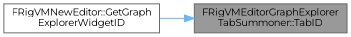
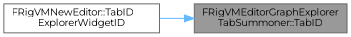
node "FRigVMNewEditor::GetGraph ExplorerWidgetID": label "FRigVMNewEditor::GetGraph ExplorerWidgetID" -> "FRigVMNewEditor::TabID ExplorerWidgetID"
